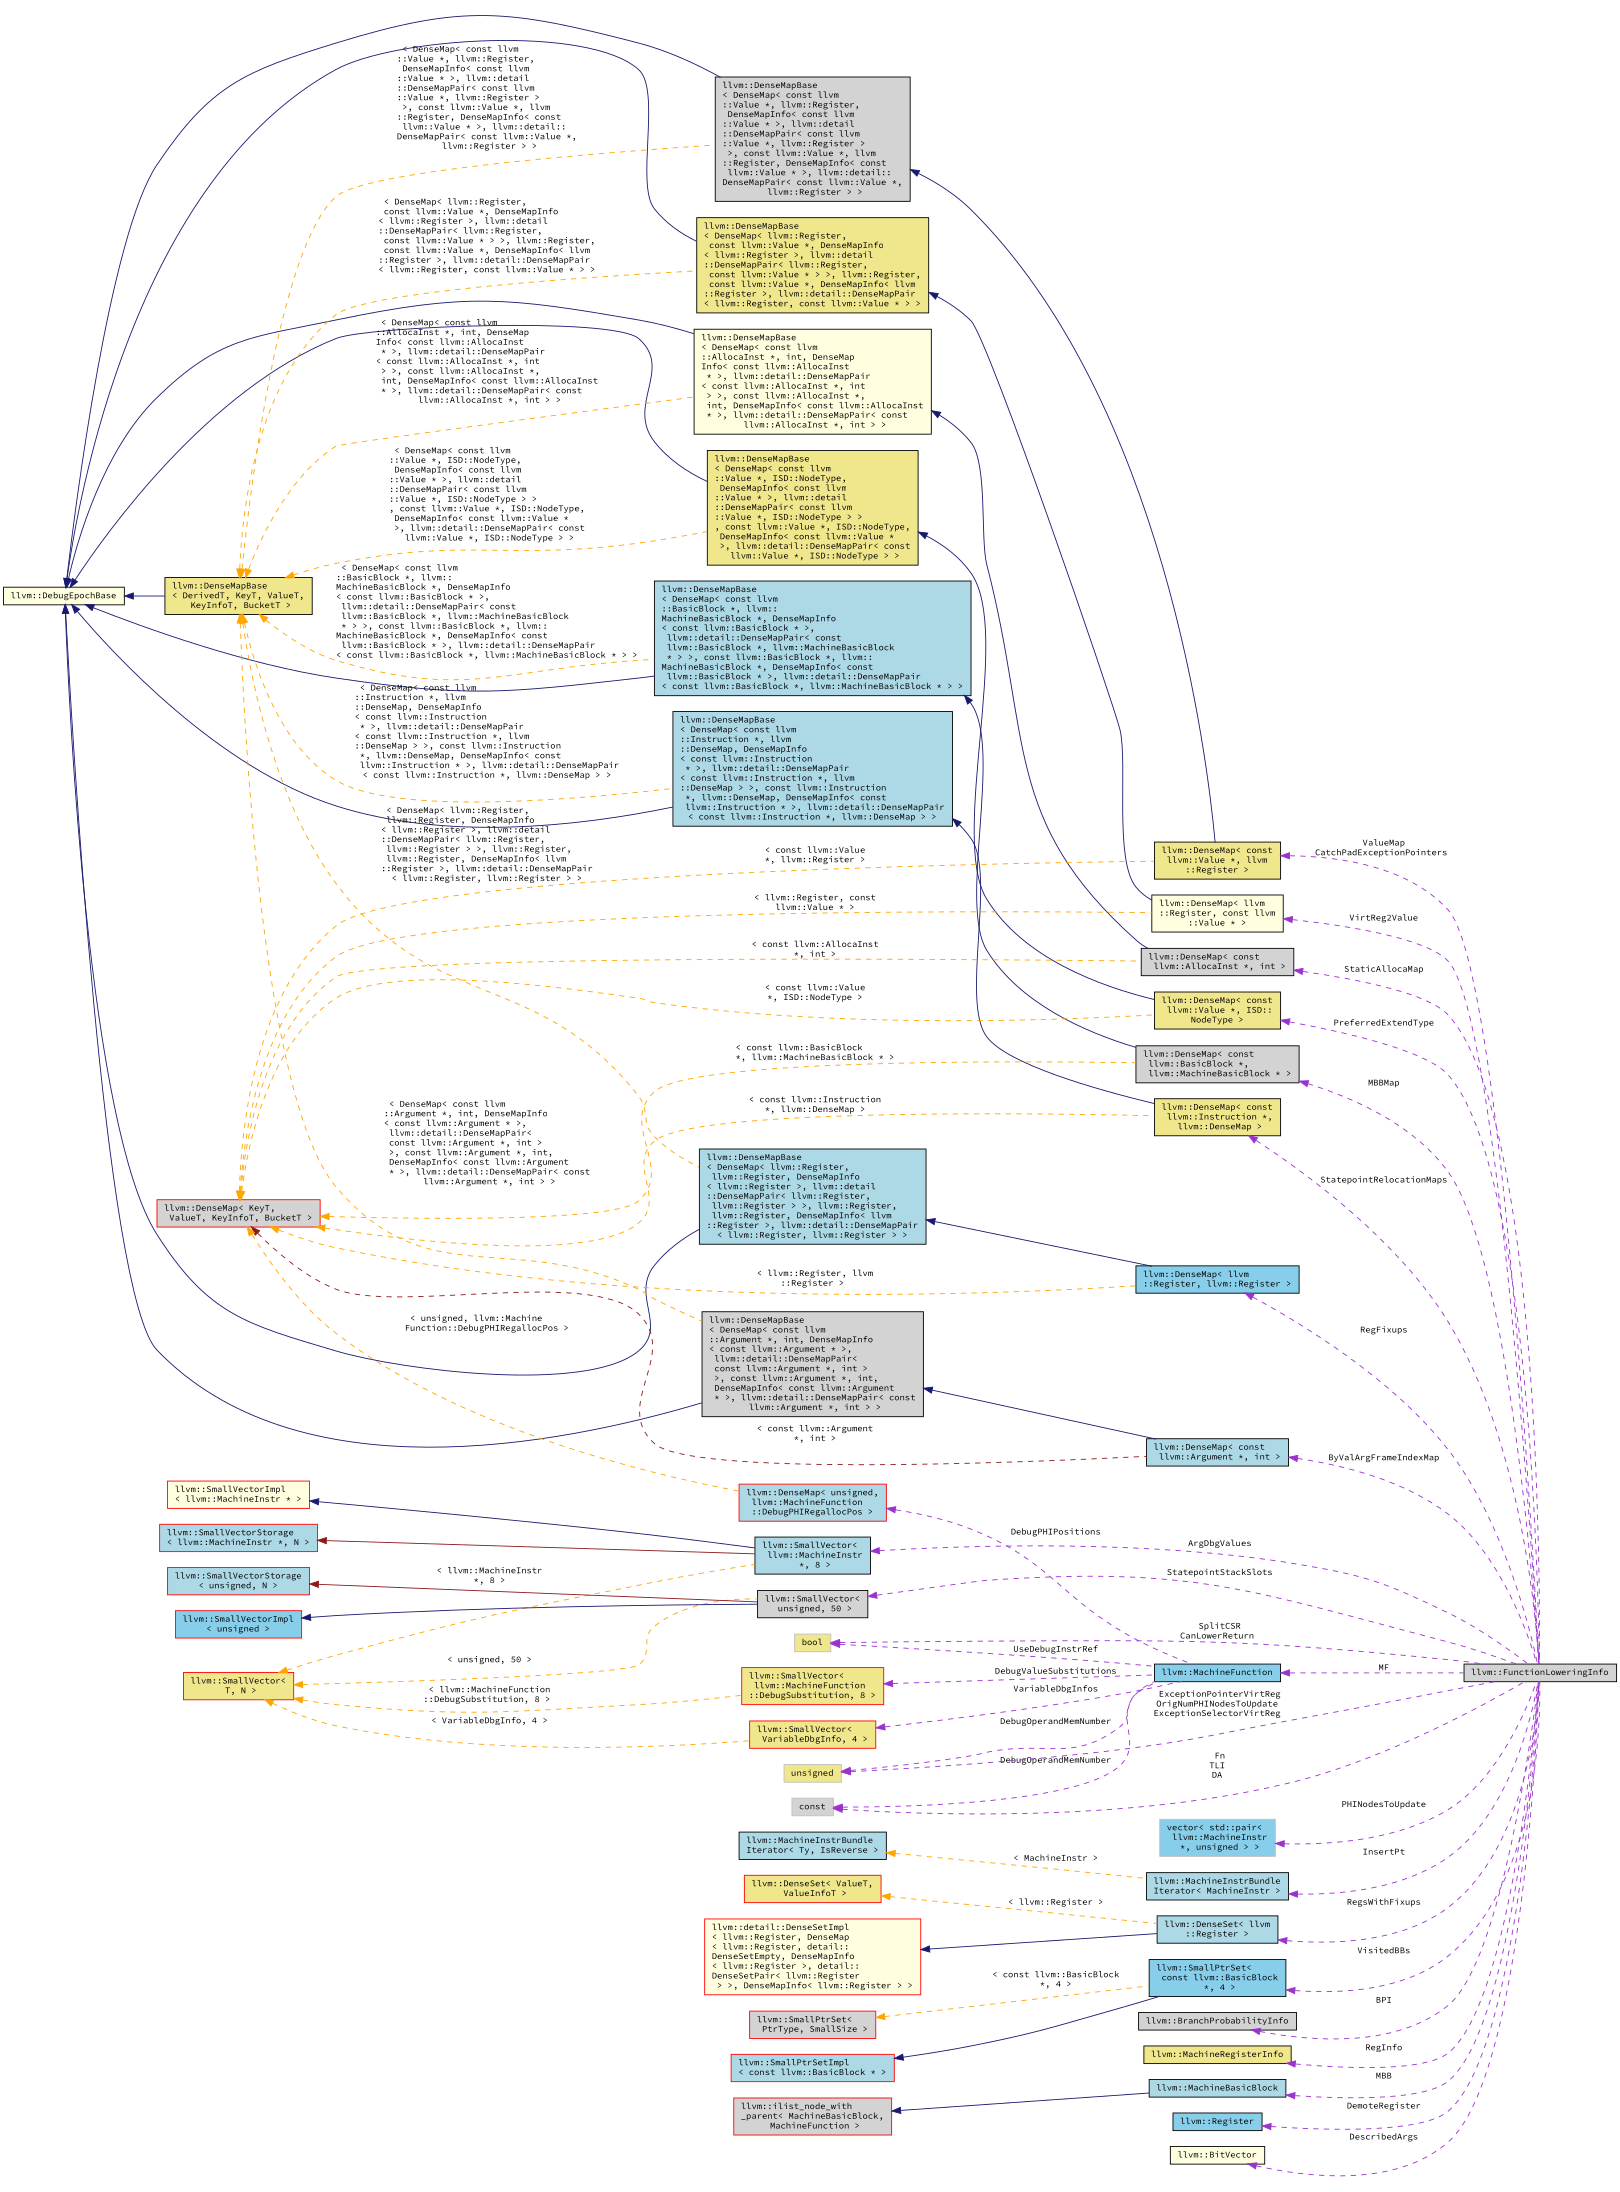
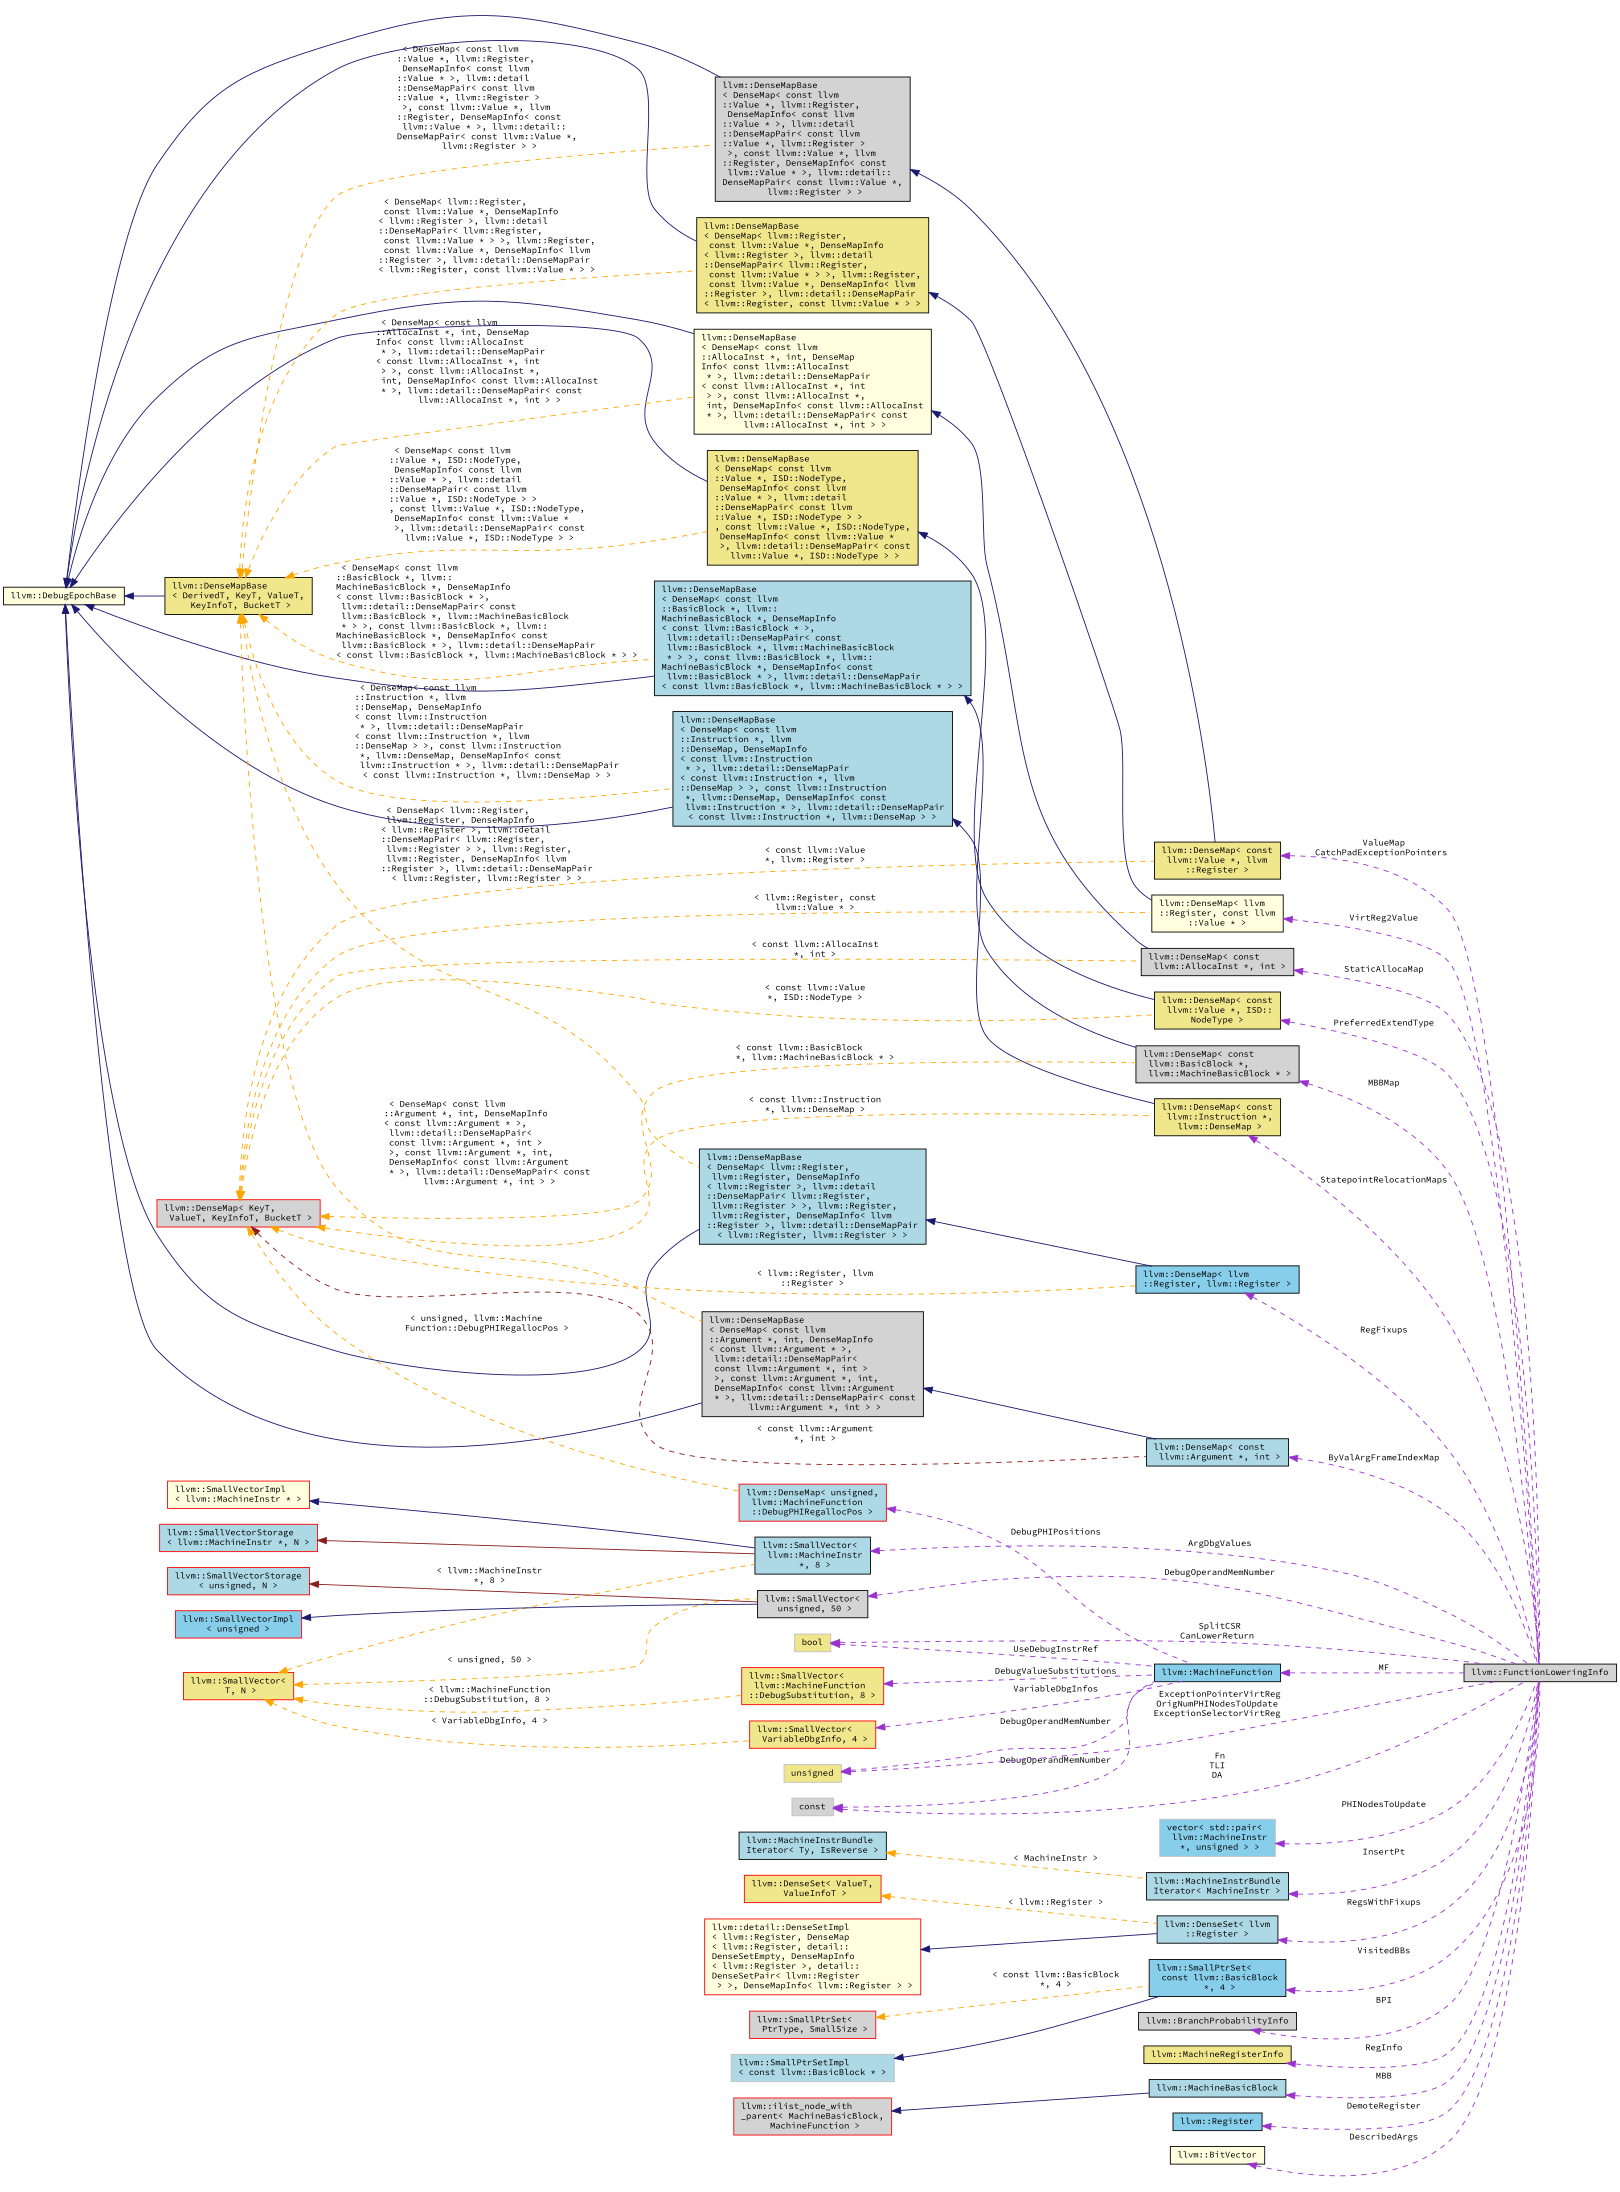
edge "llvm::FunctionLoweringInfo" -> "llvm::SmallVector< unsigned, 50 >": label " StatepointStackSlots" -> " DebugOperandMemNumber"
node "llvm::SmallPtrSetImpl < const llvm::BasicBlock * >": color red -> grey75
